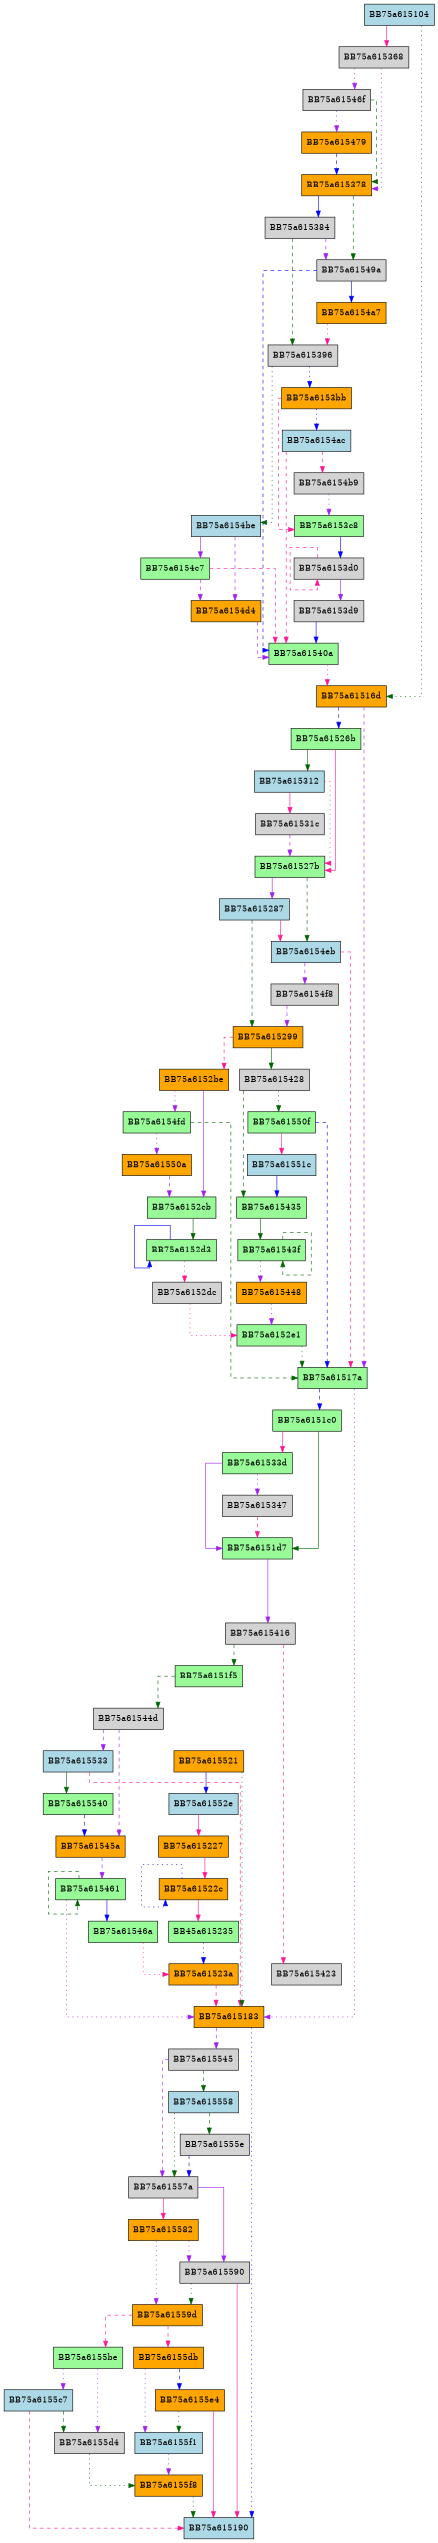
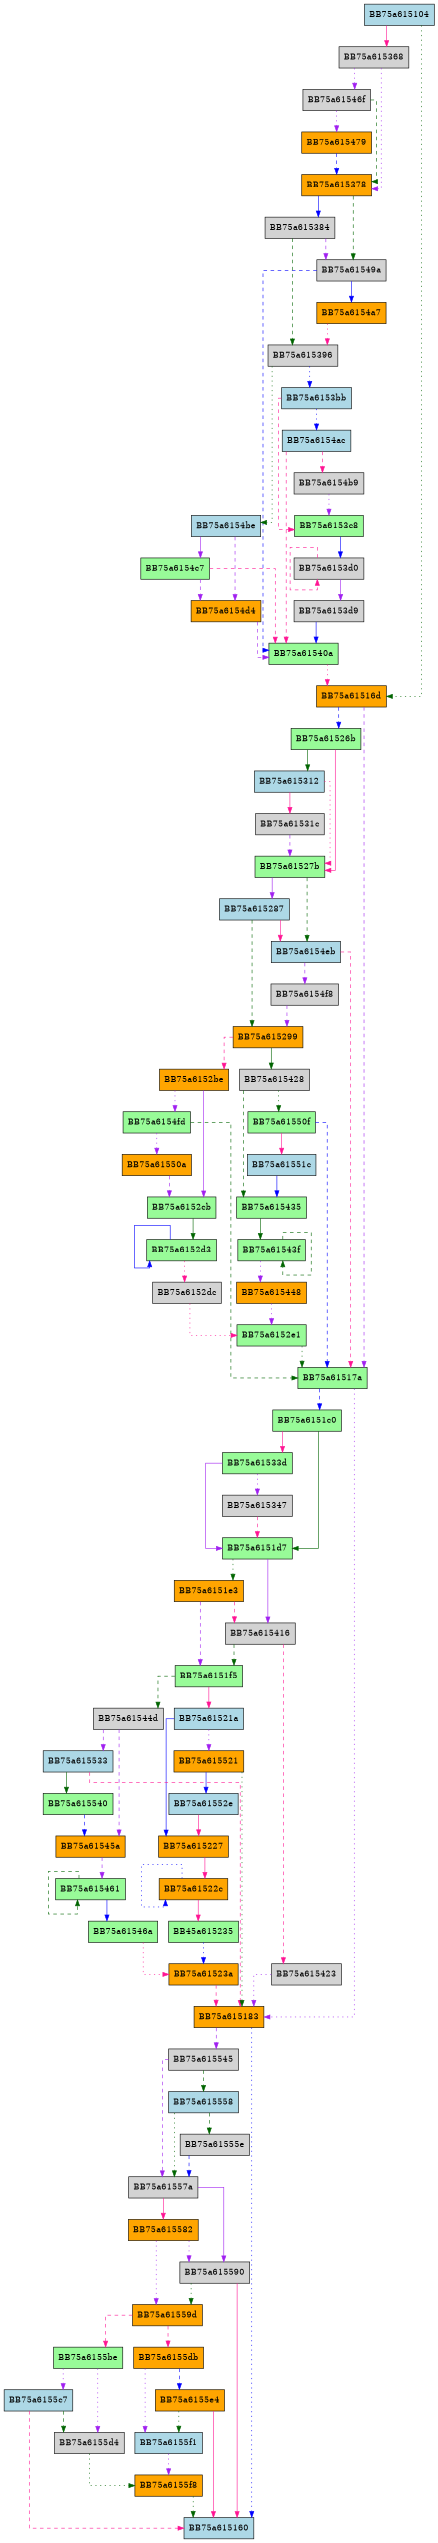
node "BB75a6153bb": fillcolor orange -> lightblue
node "BB75a6151e3": added
node "BB75a61521a": added
edge "BB75a615461" -> "BB75a615183": now "BB75a615423" -> "BB75a615183"
node "BB75a615190": label "BB75a615190" -> "BB75a615160"
